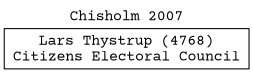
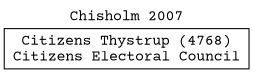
node "Lars Thystrup (4768) Citizens Electoral Council": label "Lars Thystrup (4768) Citizens Electoral Council" -> "Citizens Thystrup (4768) Citizens Electoral Council"
